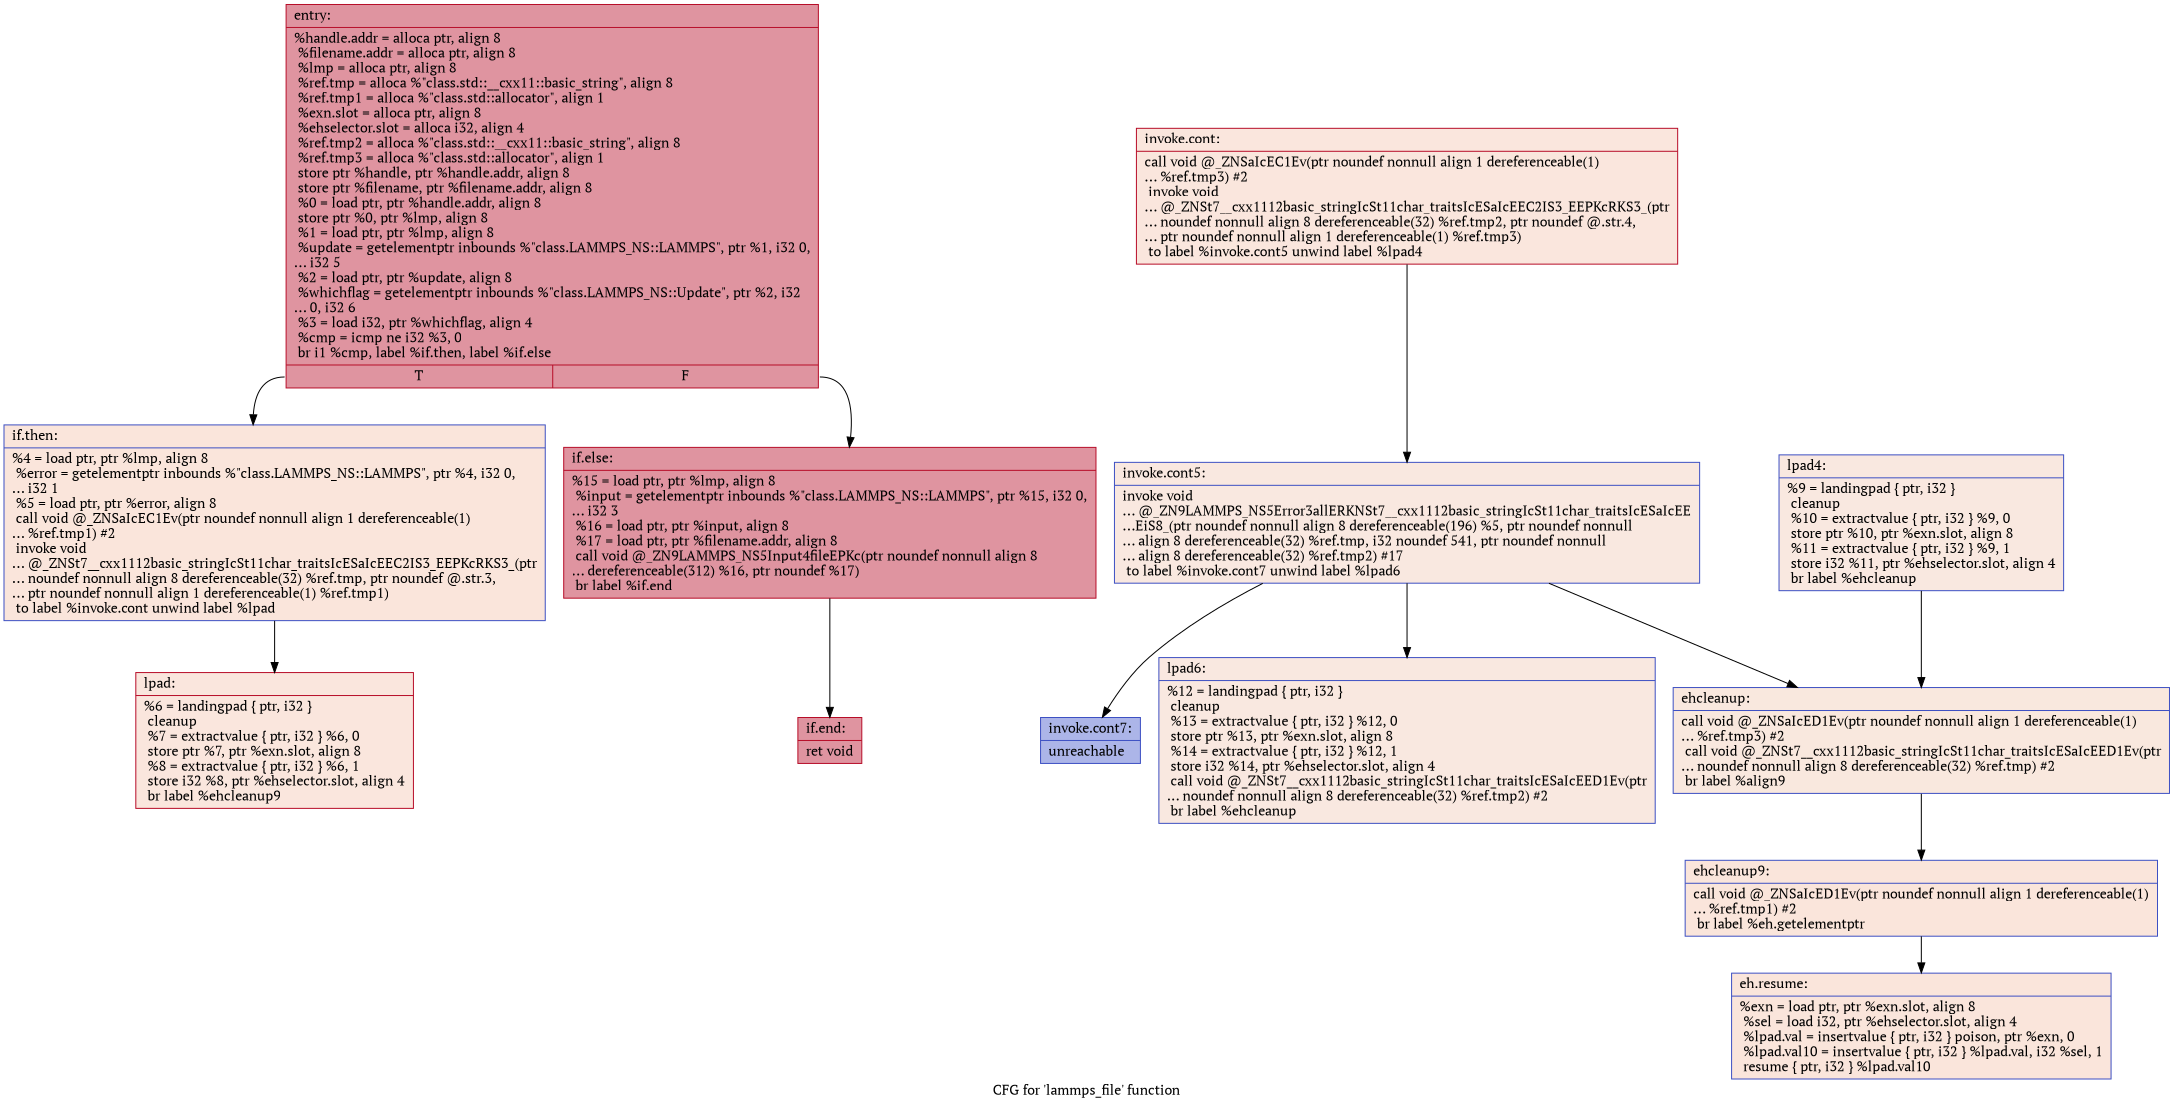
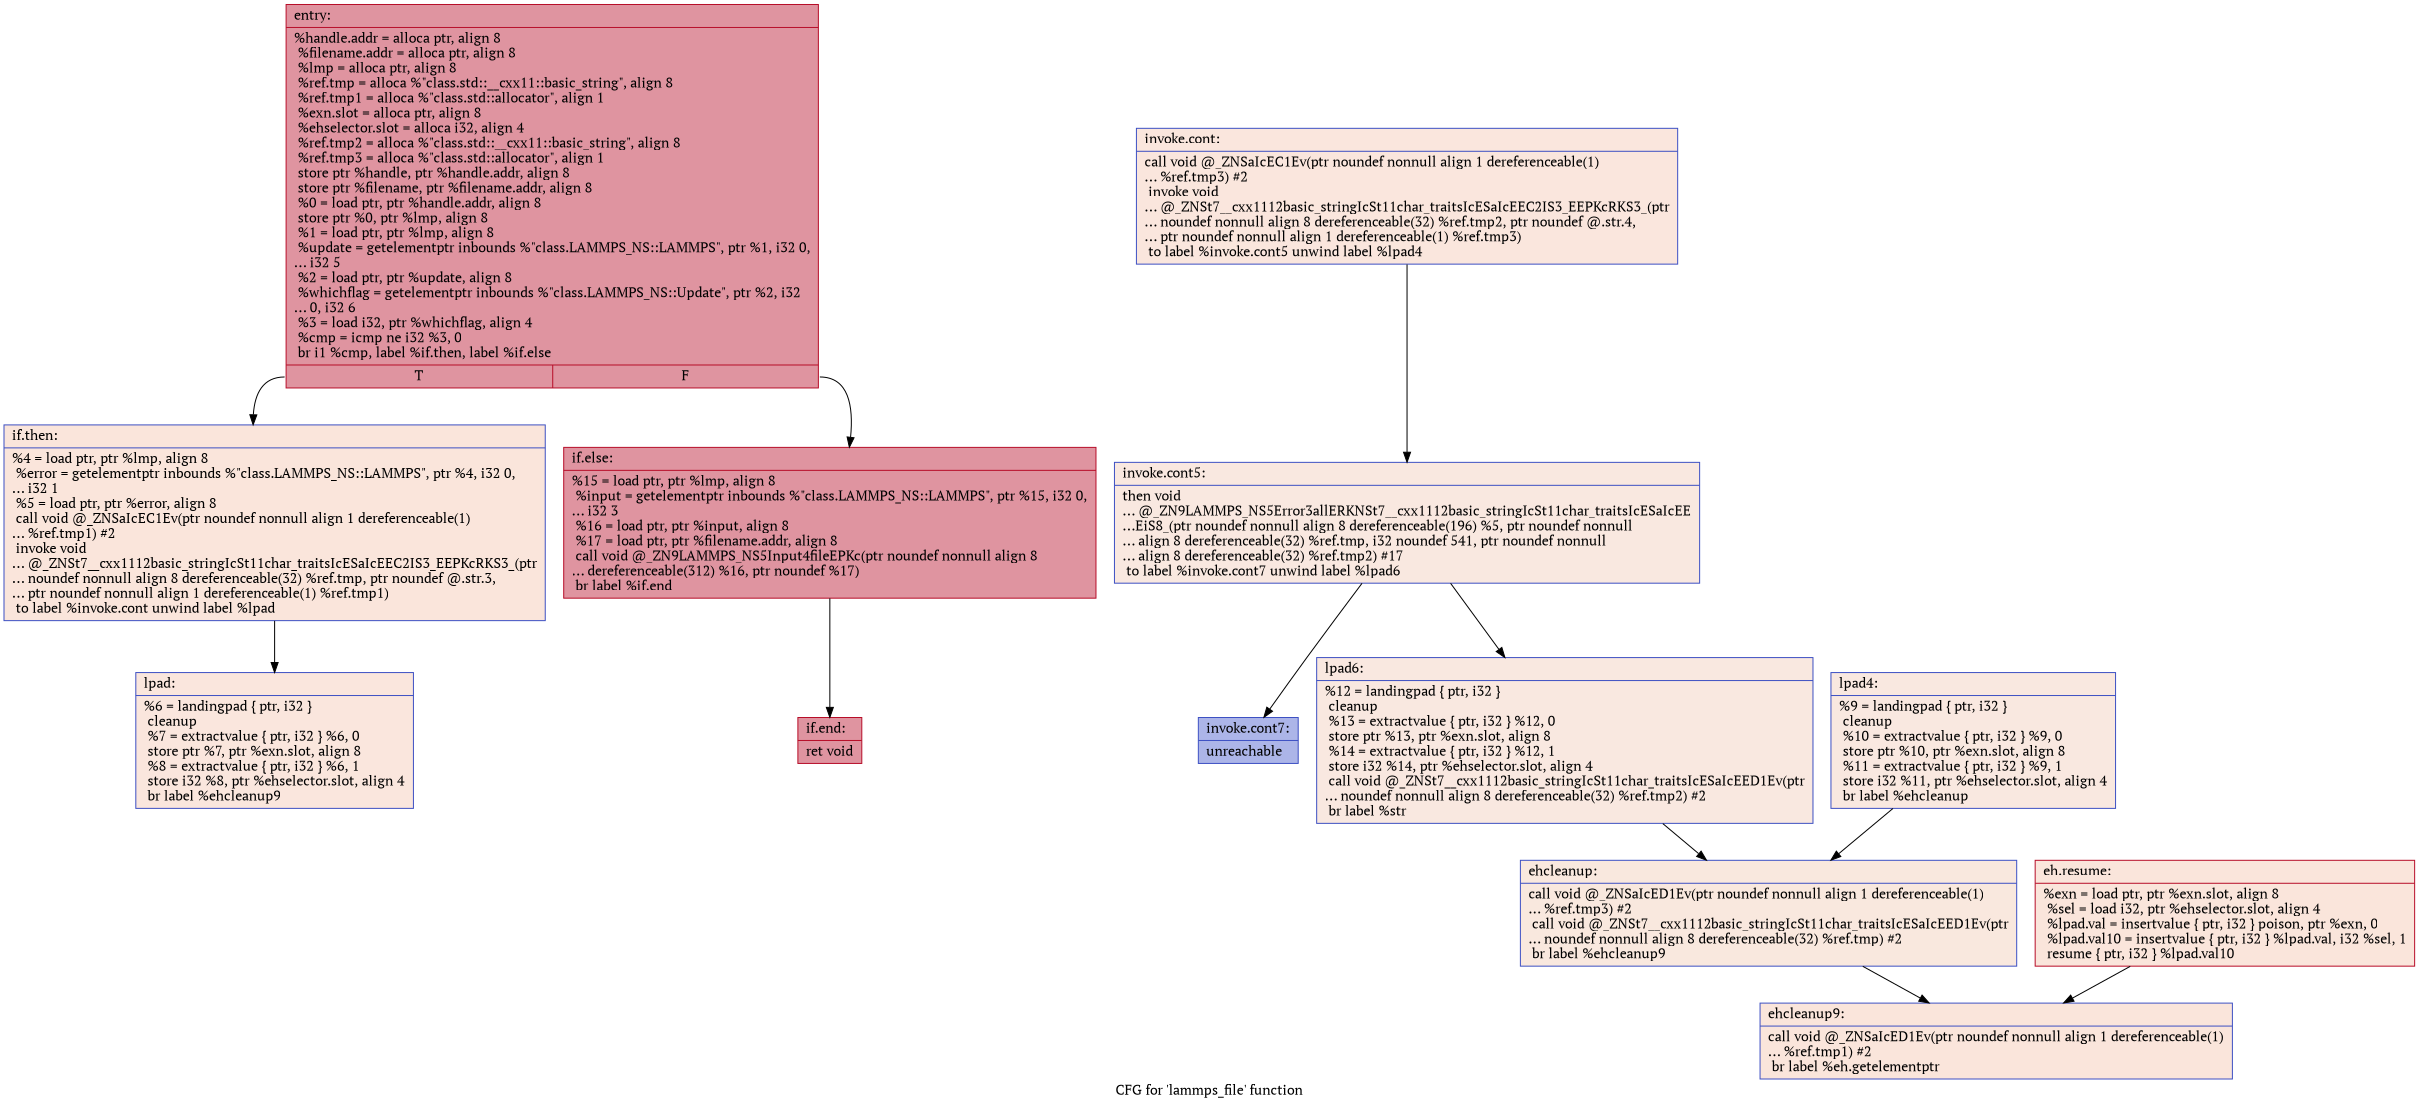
node "invoke.cont:": color #b70d28ff -> #3d50c3ff
node "invoke.cont5:": text "invoke void" -> "then void"
edge "invoke.cont5:" -> "ehcleanup:": now "lpad6:" -> "ehcleanup:"
node "lpad:": color #b70d28ff -> #3d50c3ff
node "ehcleanup:": text "br label %align9" -> "br label %ehcleanup9"
node "lpad6:": text "br label %ehcleanup" -> "br label %str"
edge "ehcleanup9:" -> "eh.resume:": reversed
node "eh.resume:": color #3d50c3ff -> #b70d28ff
